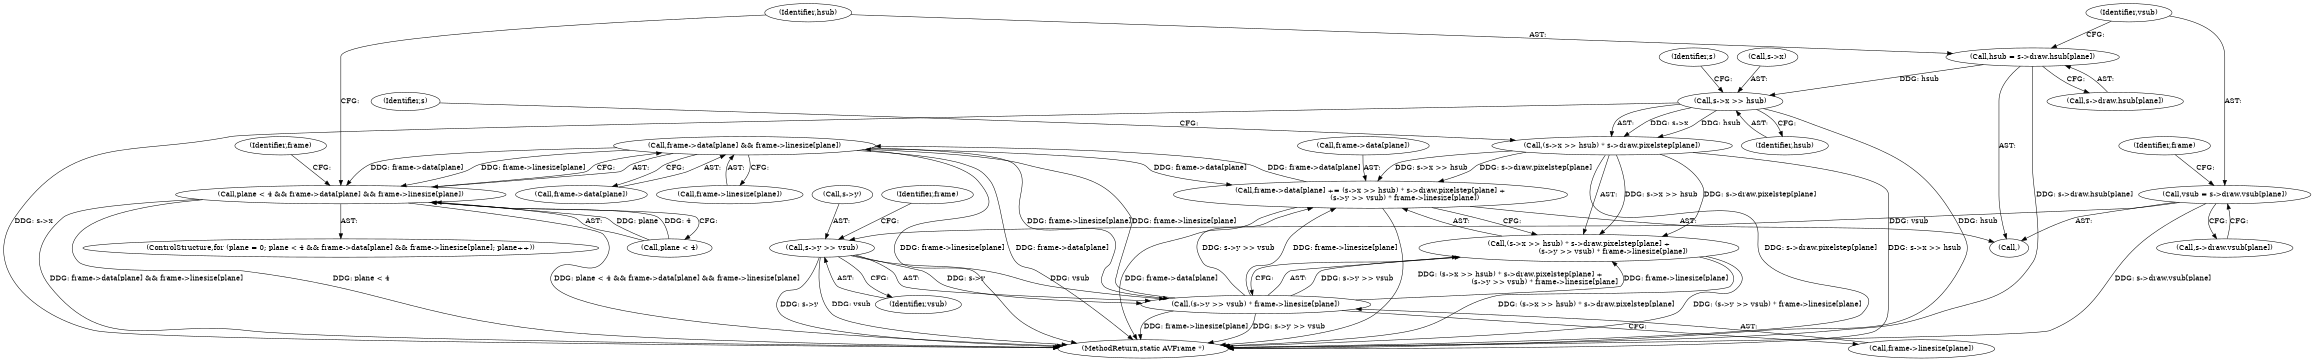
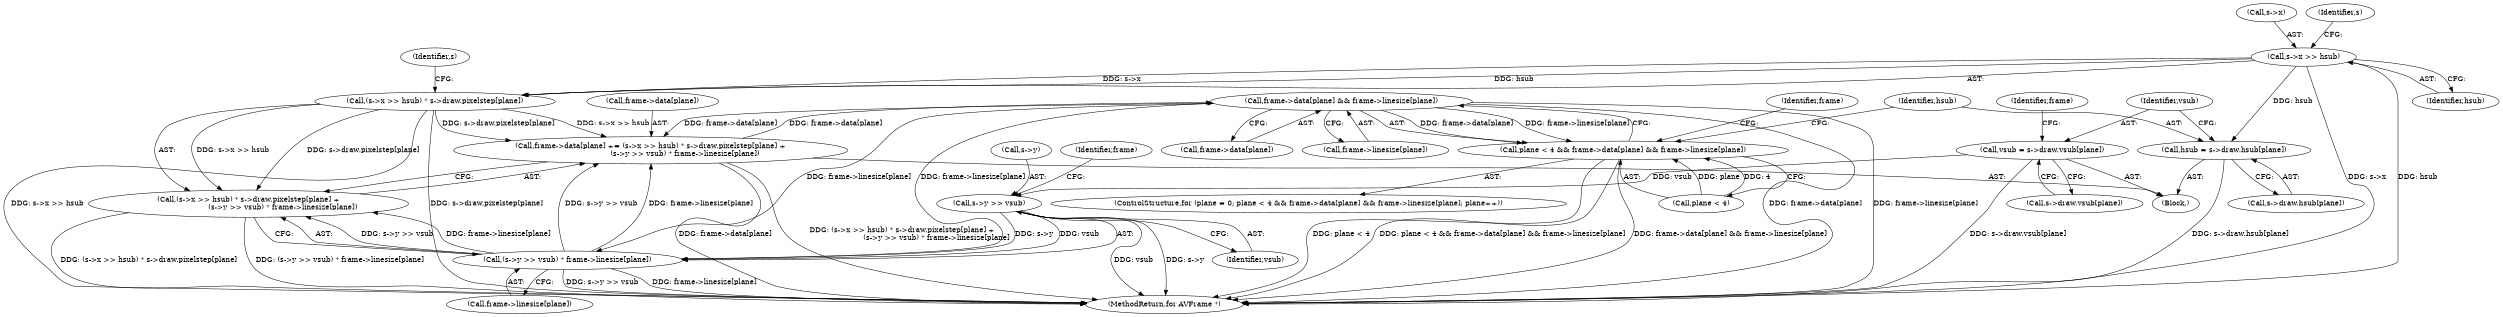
edge "(Call,hsub = s->draw.hsub[plane])" -> "(Call,s->x >> hsub)": reversed
node "(Call,)": label "(Call,)" -> "(Block,)"
node "(MethodReturn,static AVFrame *)": label "(MethodReturn,static AVFrame *)" -> "(MethodReturn,for AVFrame *)"
